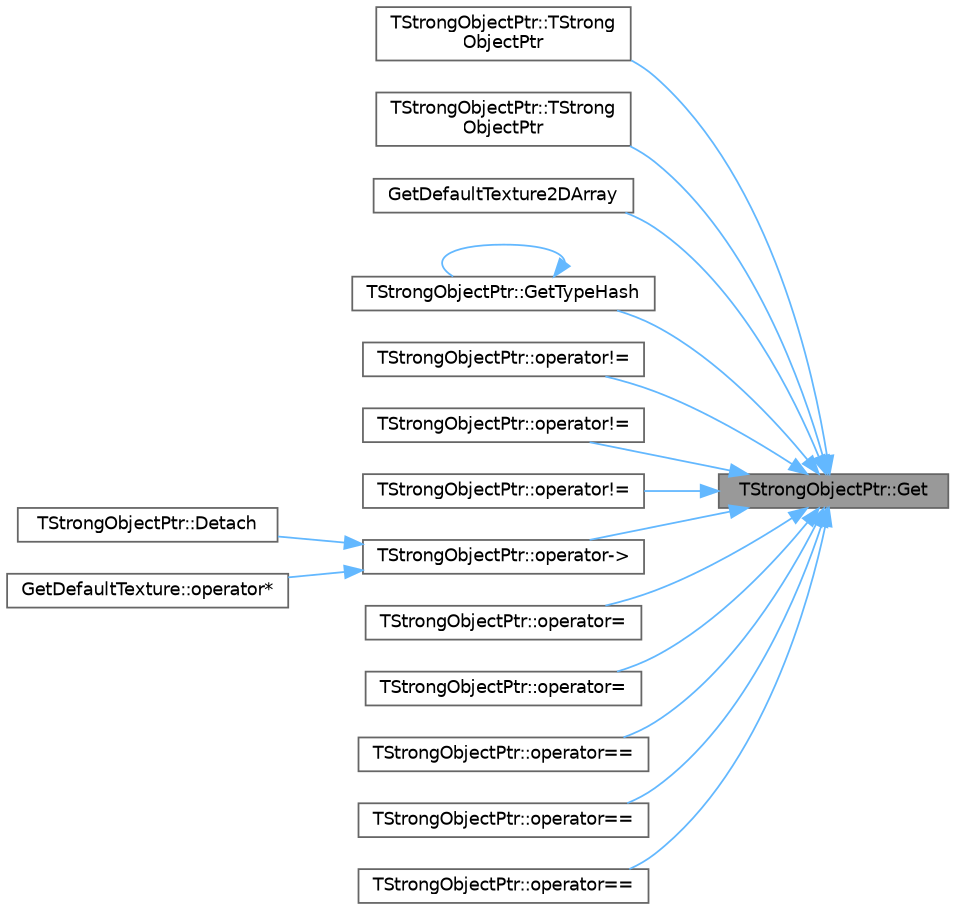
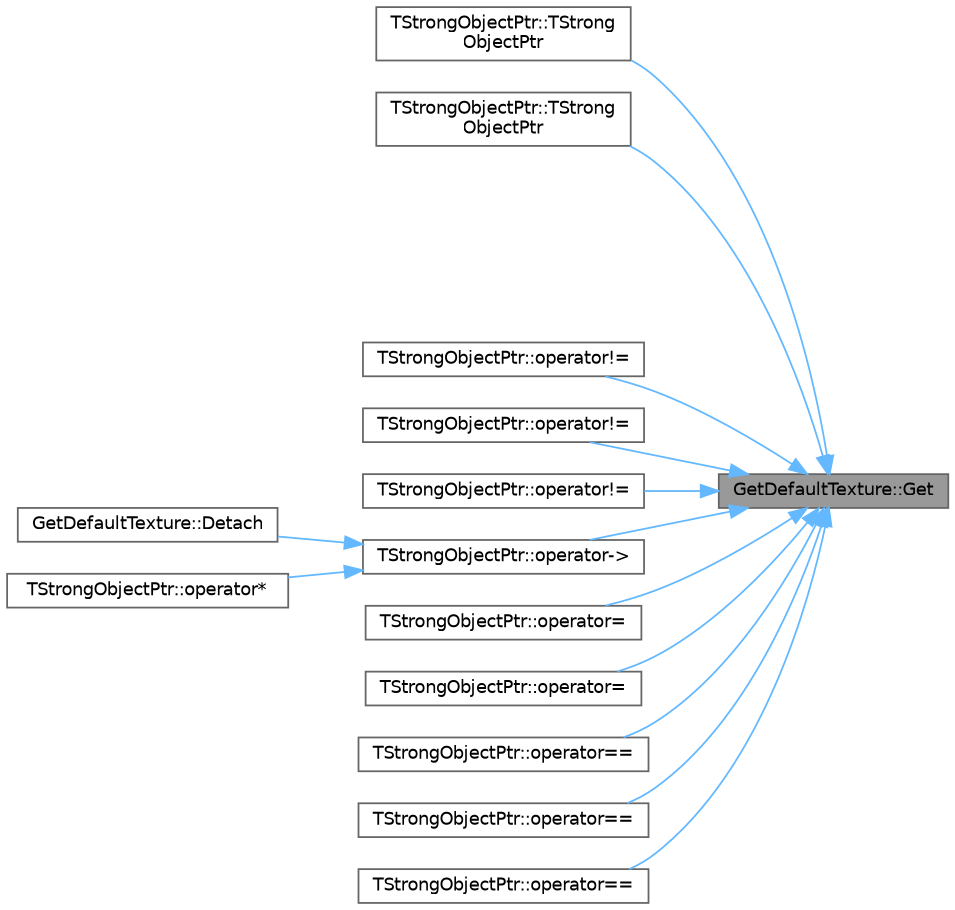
node "GetDefaultTexture2DArray": removed
node "TStrongObjectPtr::GetTypeHash": removed
node "TStrongObjectPtr::Get": label "TStrongObjectPtr::Get" -> "GetDefaultTexture::Get"
node "TStrongObjectPtr::Detach": label "TStrongObjectPtr::Detach" -> "GetDefaultTexture::Detach"
node "GetDefaultTexture::operator*": label "GetDefaultTexture::operator*" -> "TStrongObjectPtr::operator*"
